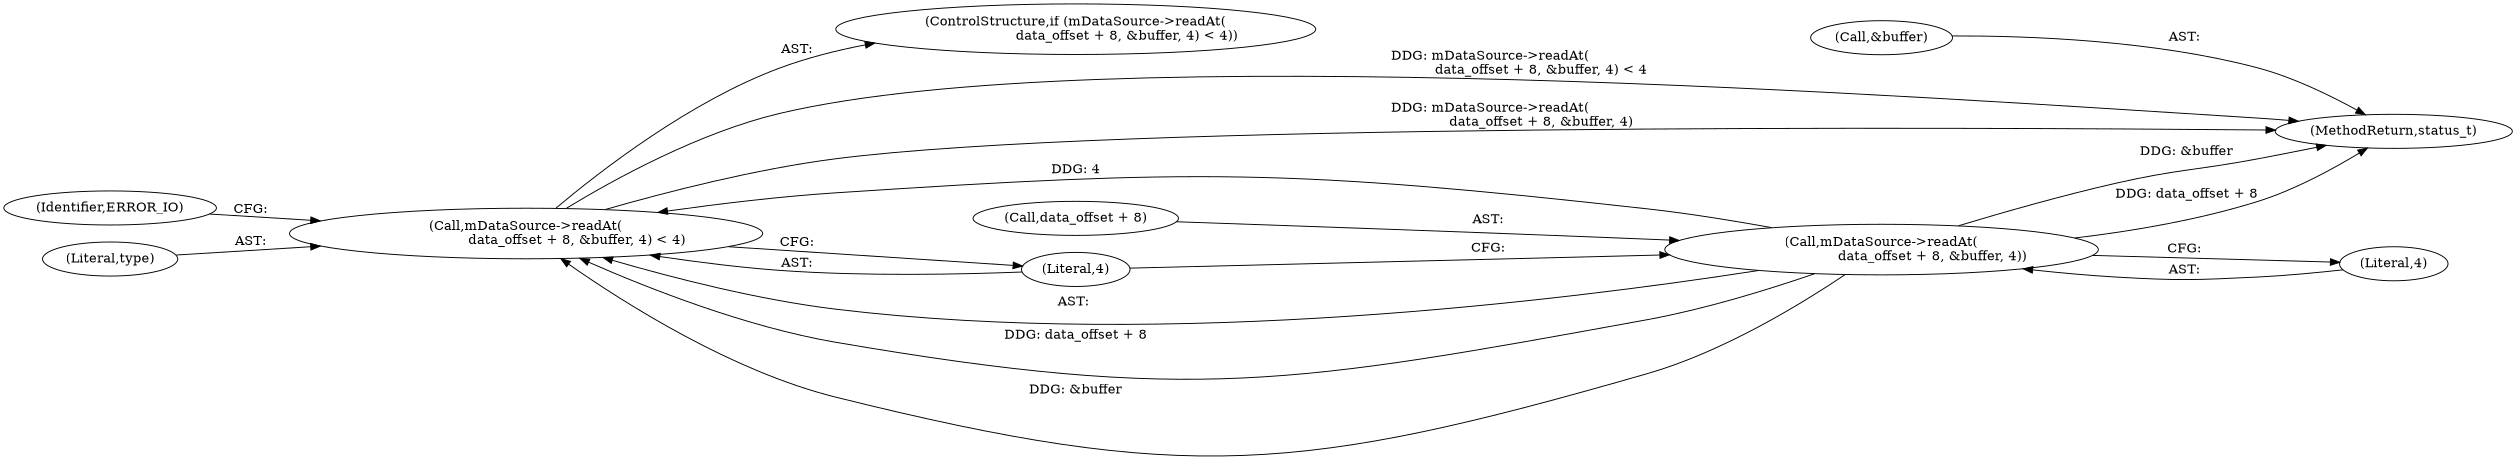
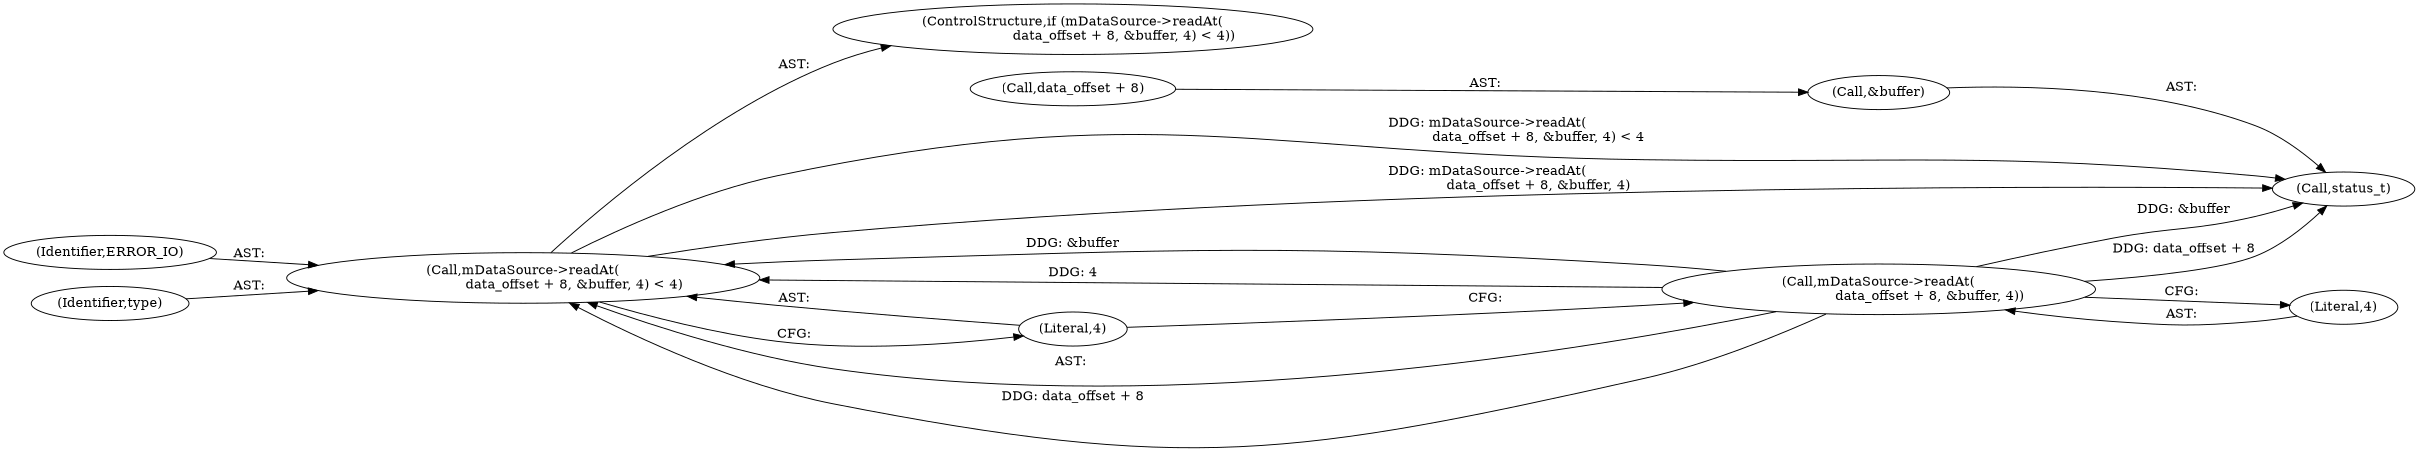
node "(MethodReturn,status_t)": label "(MethodReturn,status_t)" -> "(Call,status_t)"
edge "(Identifier,ERROR_IO)" -> "(Call,mDataSource->readAt( data_offset + 8, &buffer, 4) < 4)": label "CFG: " -> "AST: "
edge "(Call,data_offset + 8)" -> "(Call,mDataSource->readAt( data_offset + 8, &buffer, 4))": now "(Call,data_offset + 8)" -> "(Call,&buffer)"
node "(Literal,type)": label "(Literal,type)" -> "(Identifier,type)"
